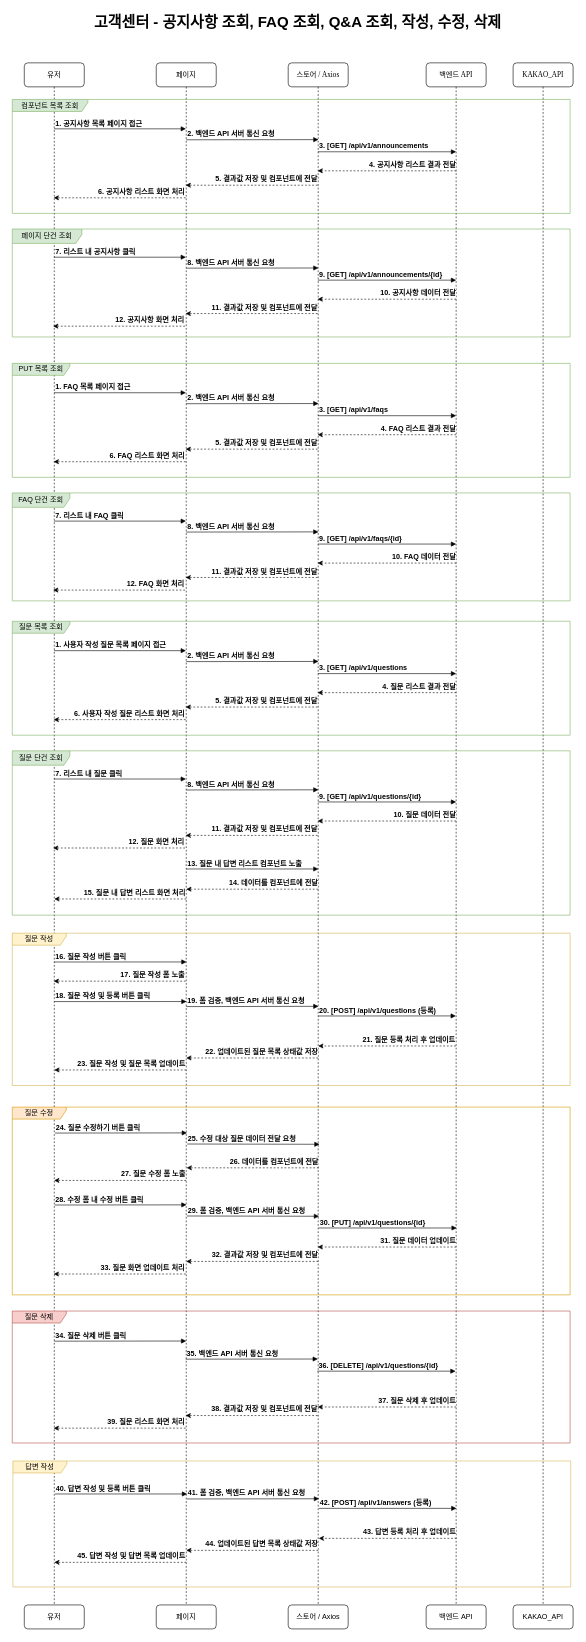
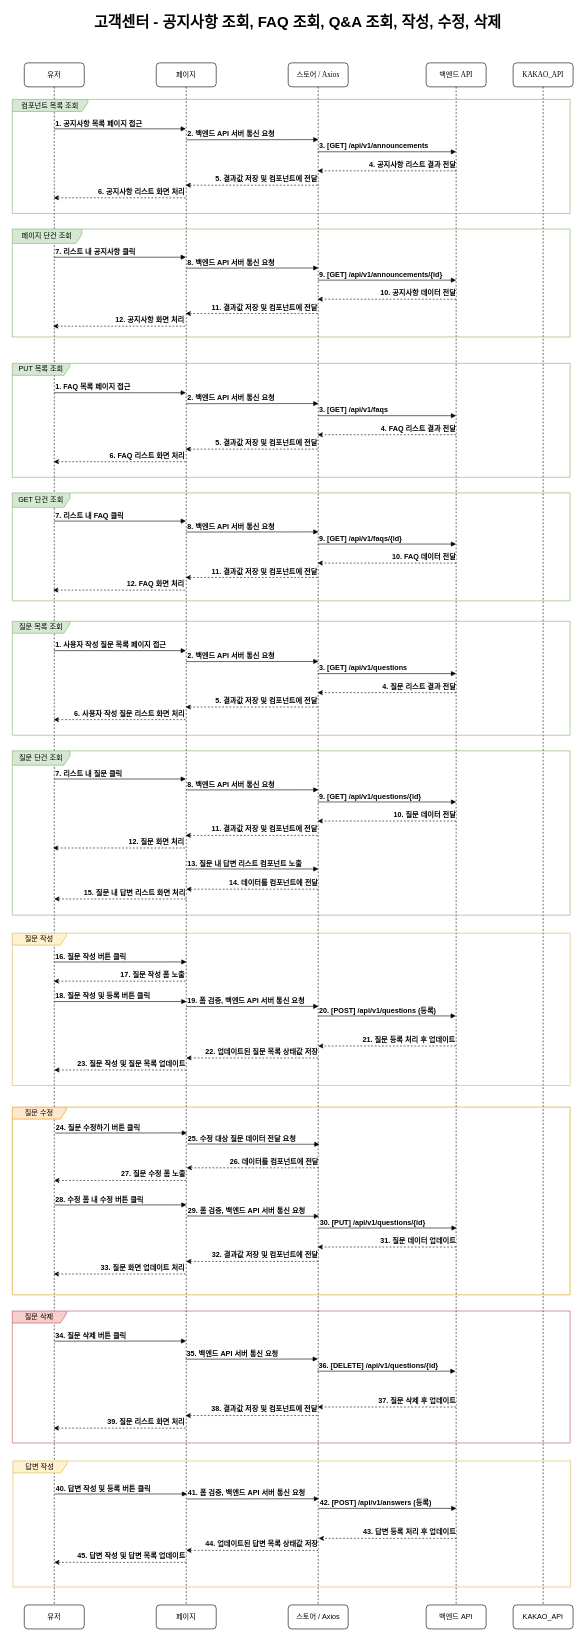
node "FAQ 단건 조회": label "FAQ 단건 조회" -> "GET 단건 조회"
